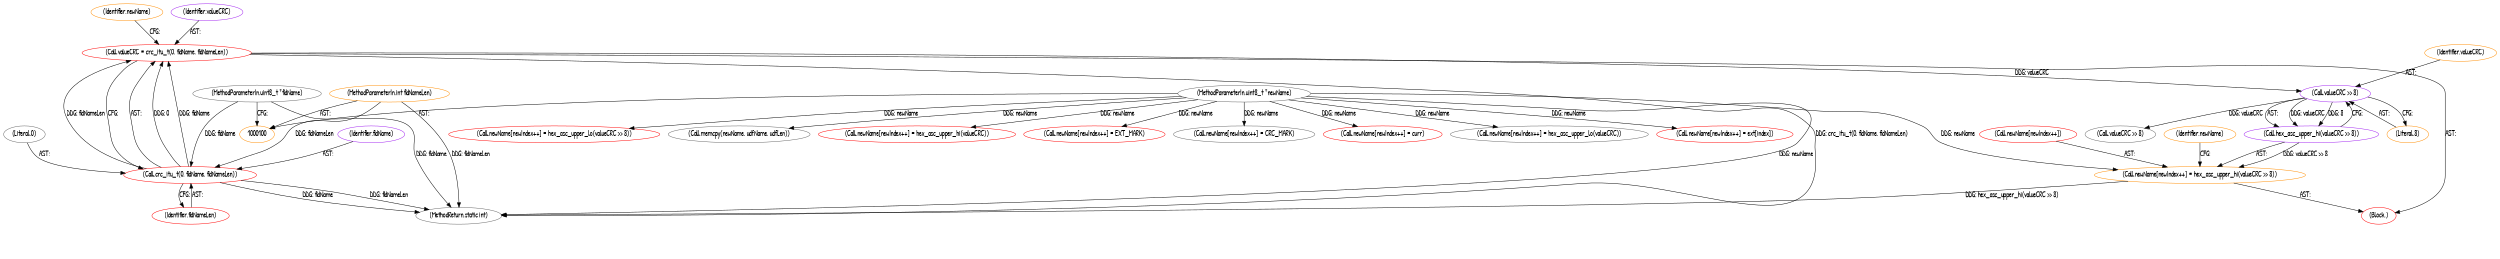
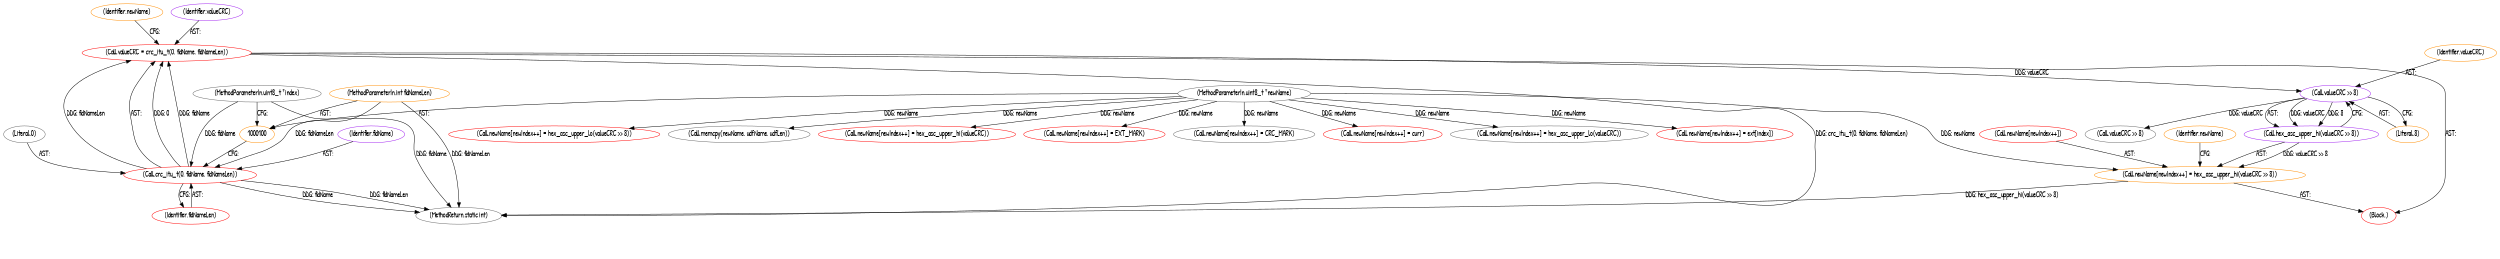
node "(MethodParameterIn,uint8_t *fidName)": label "(MethodParameterIn,uint8_t *fidName)" -> "(MethodParameterIn,uint8_t *index)"
edge "(Call,valueCRC = crc_itu_t(0, fidName, fidNameLen))" -> "(Call,crc_itu_t(0, fidName, fidNameLen))": now "1000100" -> "(Call,crc_itu_t(0, fidName, fidNameLen))"
edge "(MethodParameterIn,uint8_t *newName)" -> "(MethodReturn,static int)": removed, label "DDG: newName"
